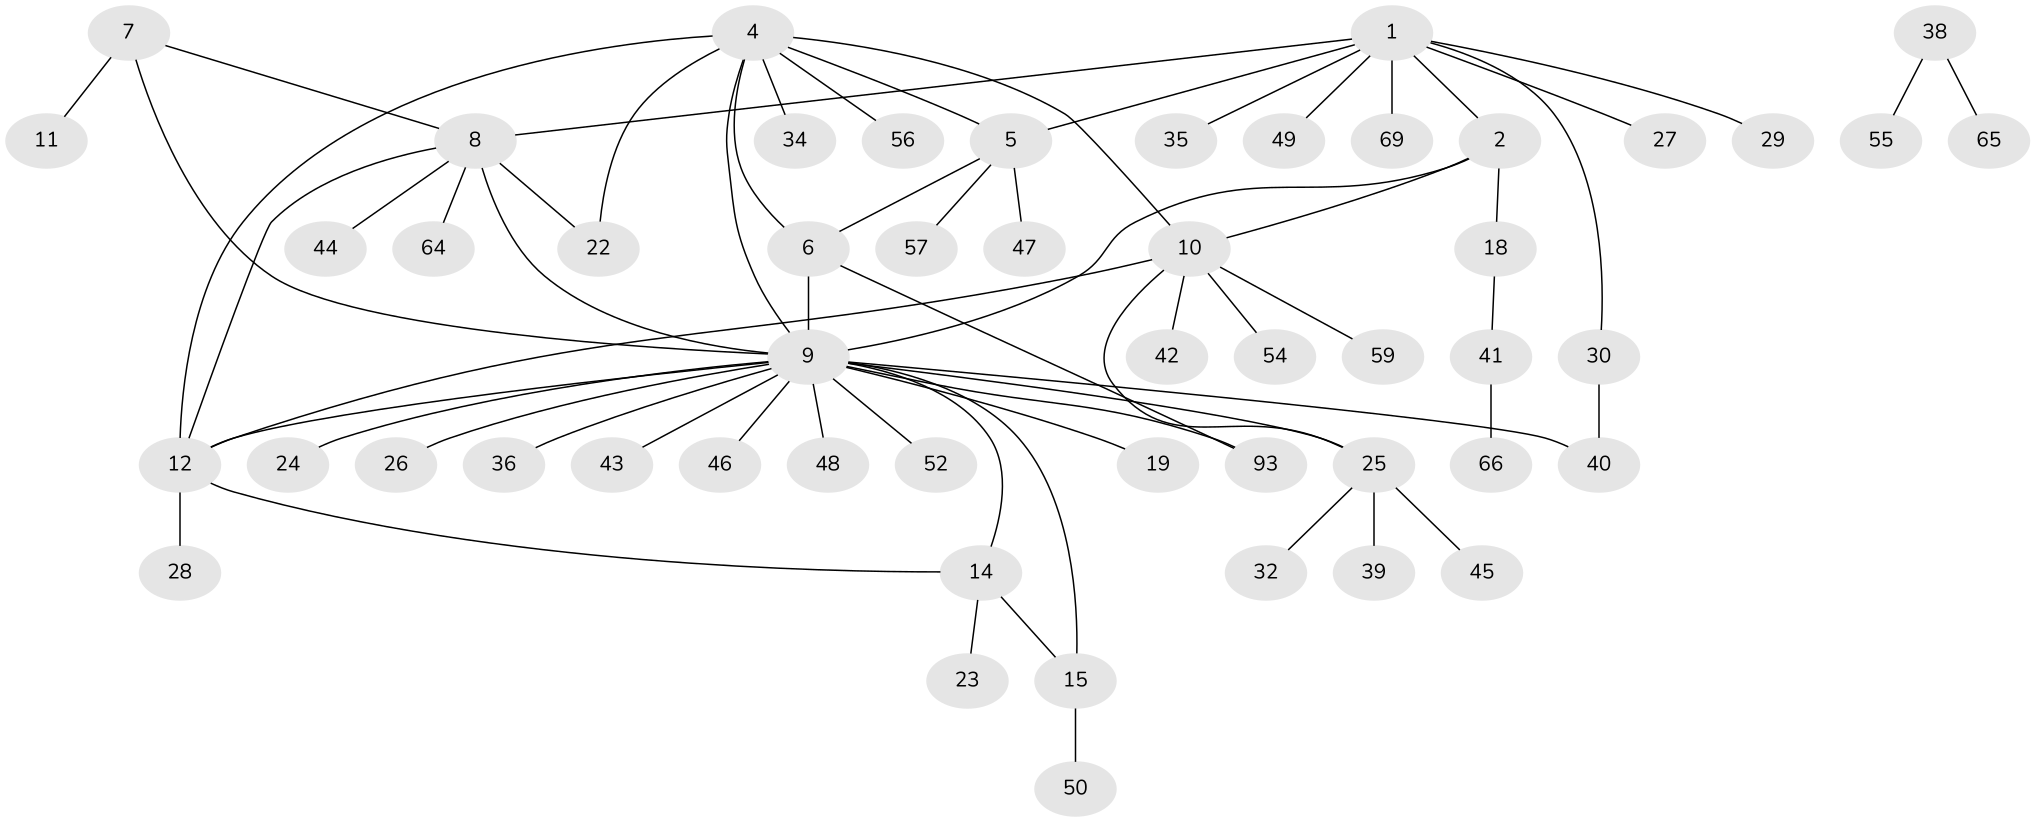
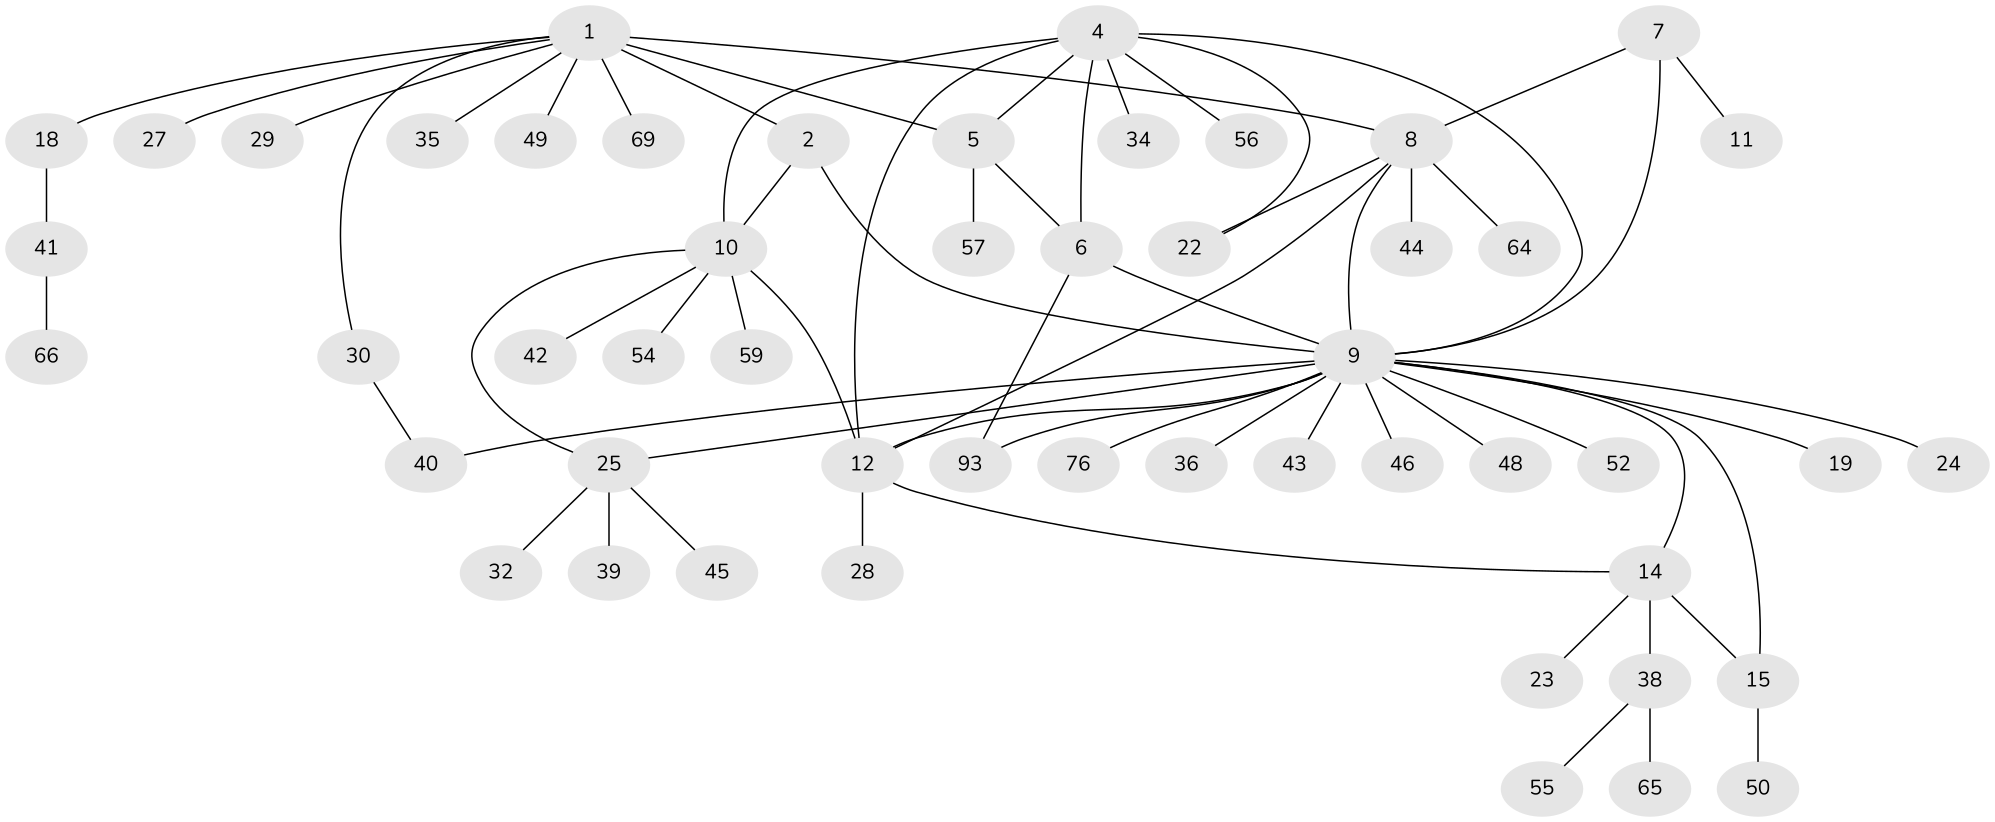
edge "2" -- "18": now "1" -- "18"
node "47": removed
node "26": label "26" -> "76"
edge "14" -- "38": added
